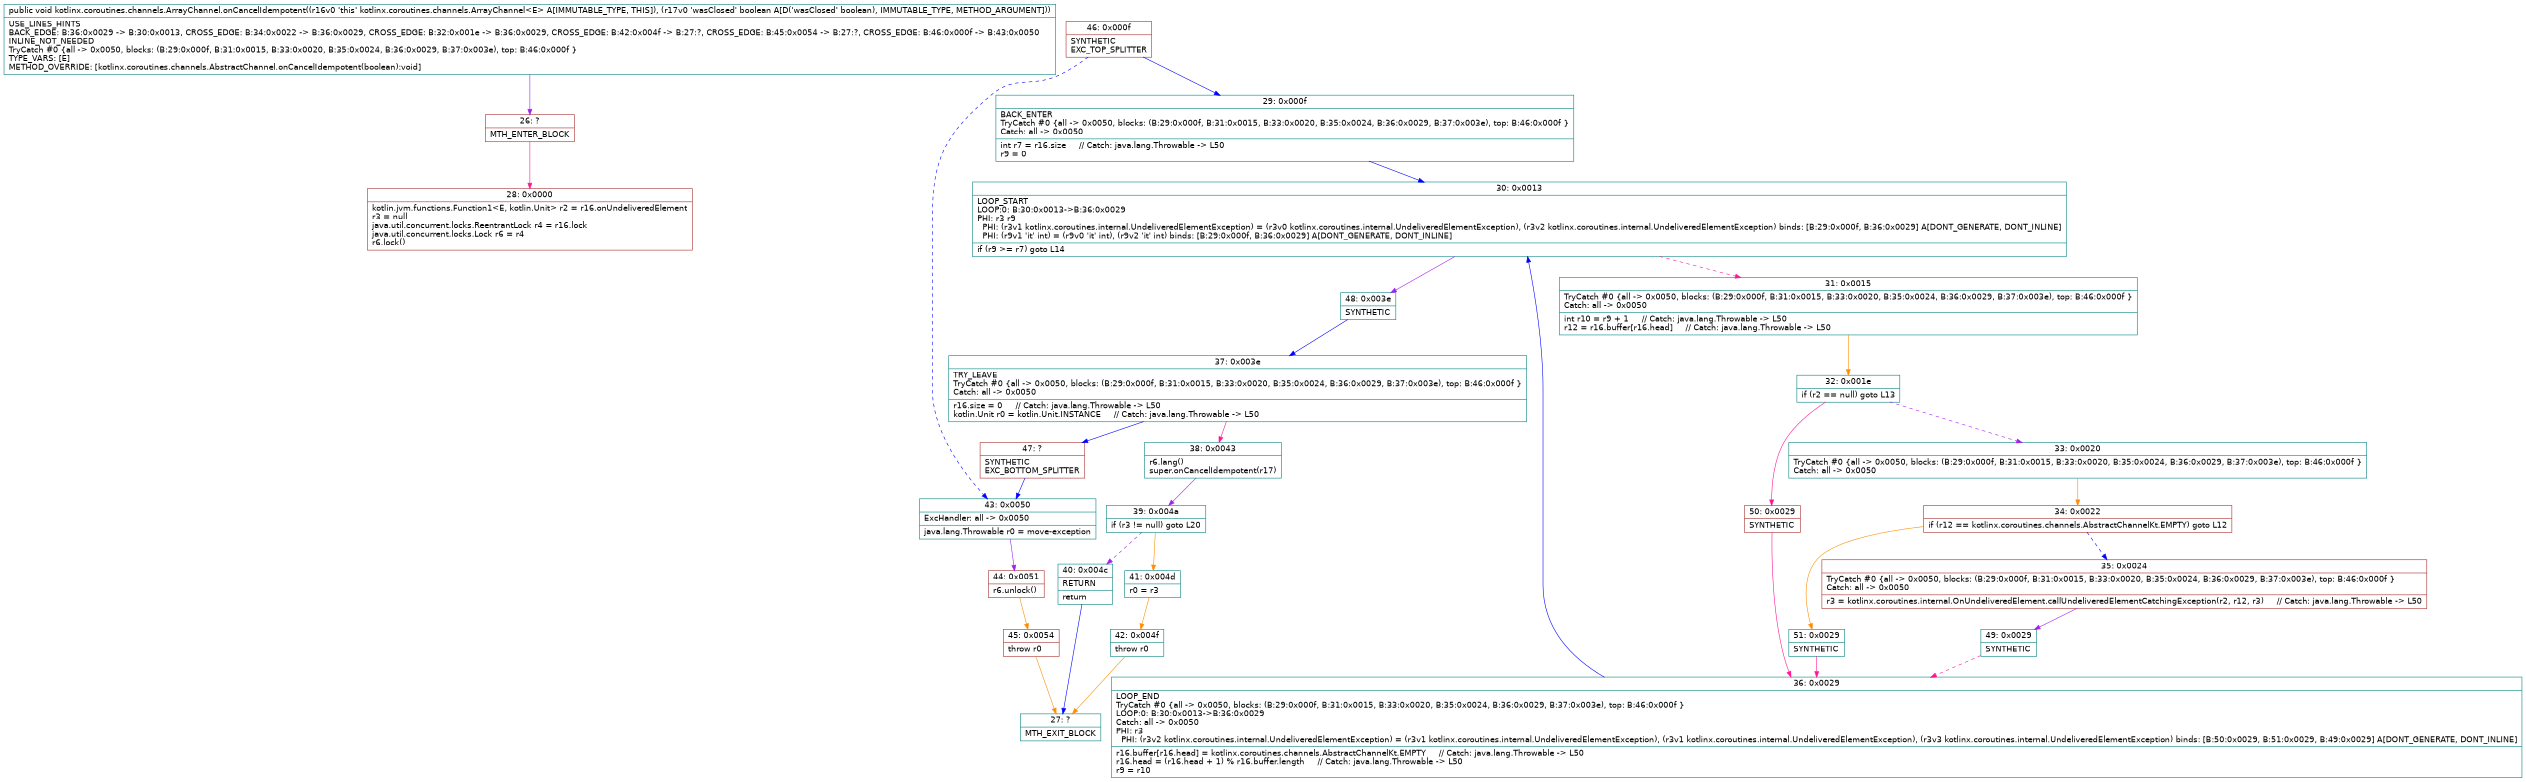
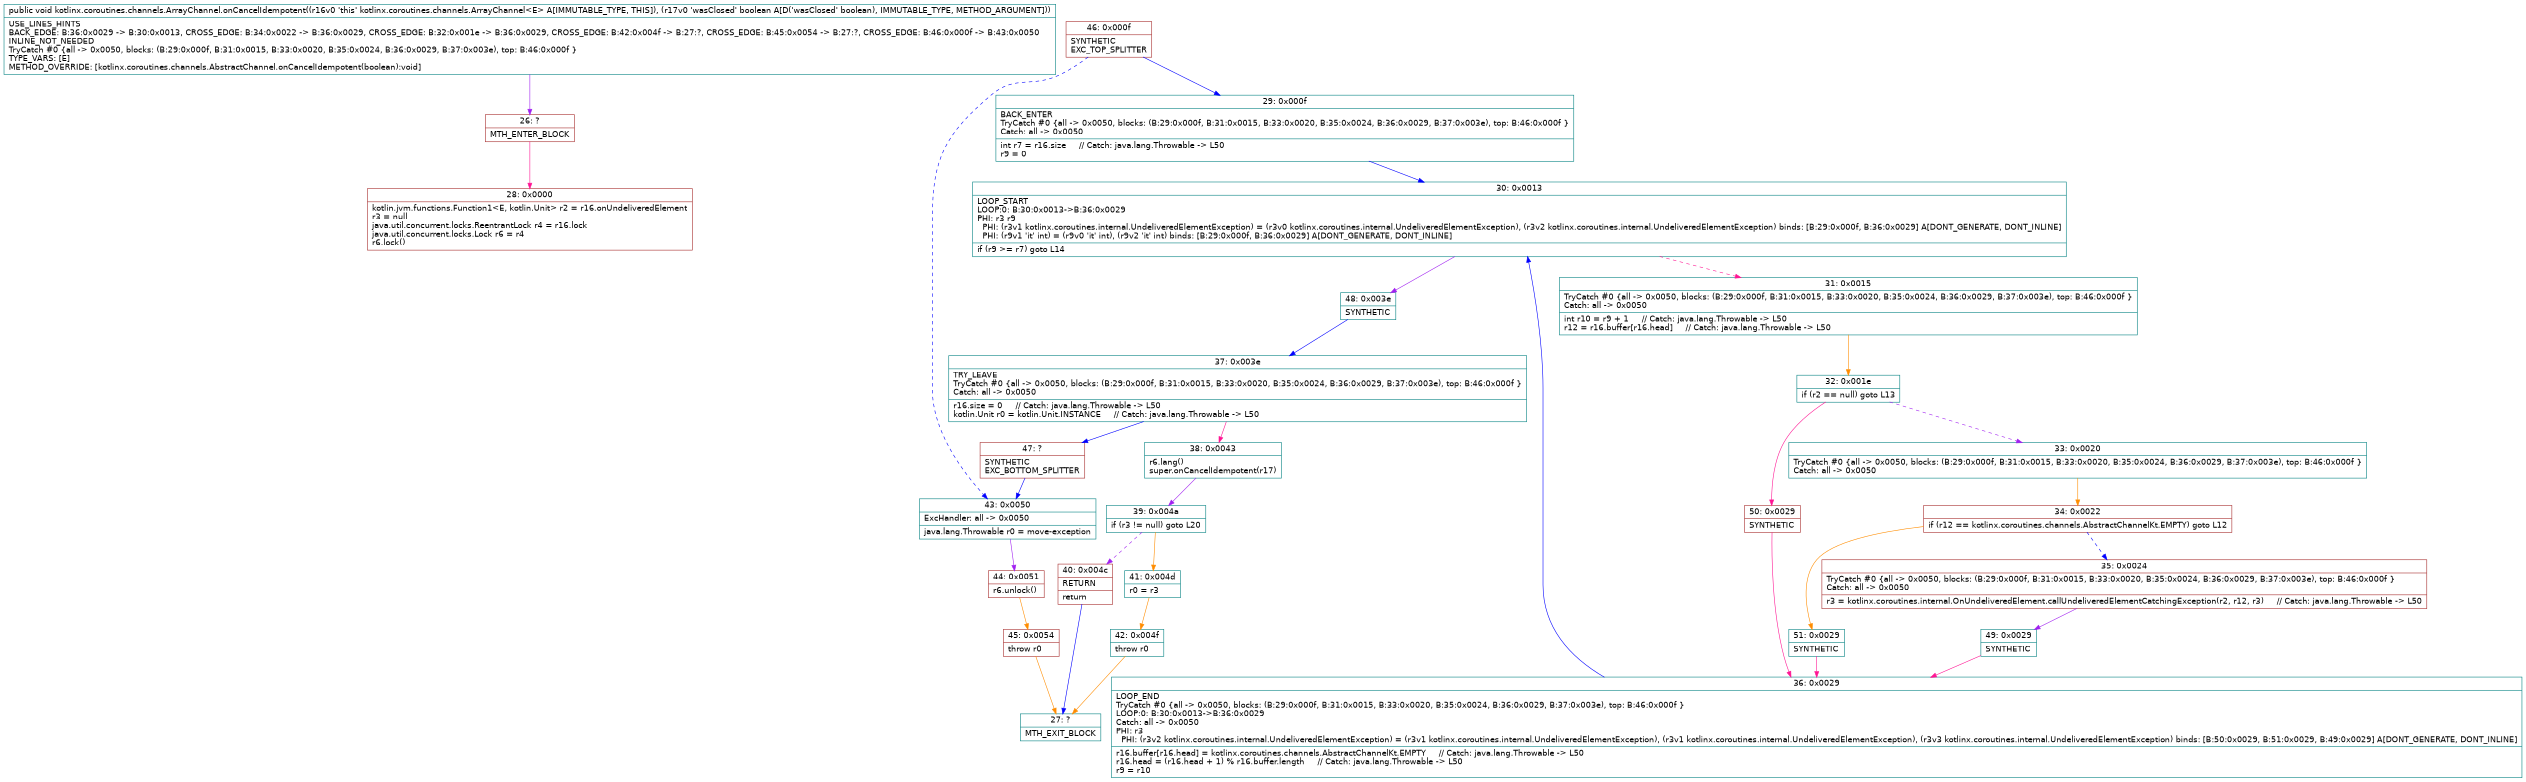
node "40: 0x004c": color teal -> brown
edge "49: 0x0029" -> "36: 0x0029": style dashed -> solid
